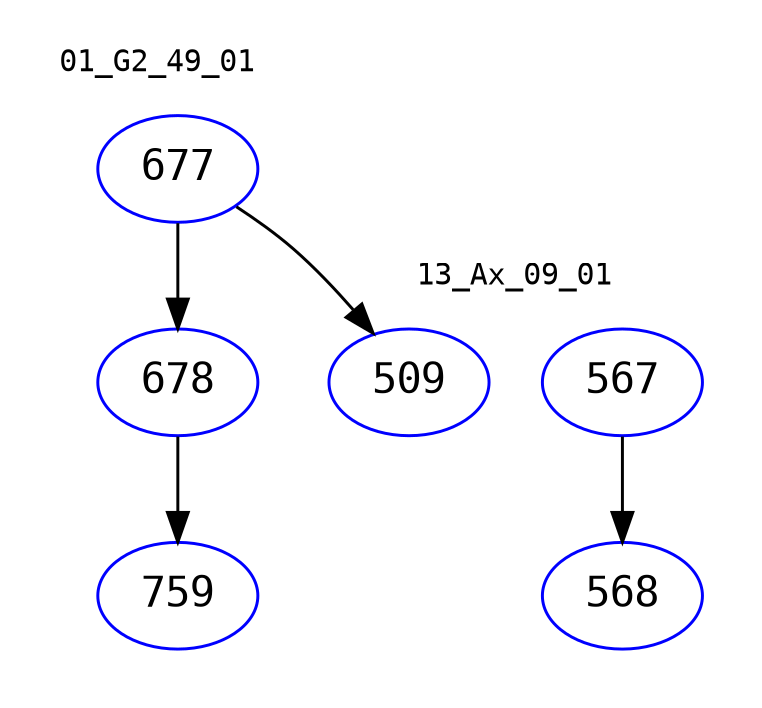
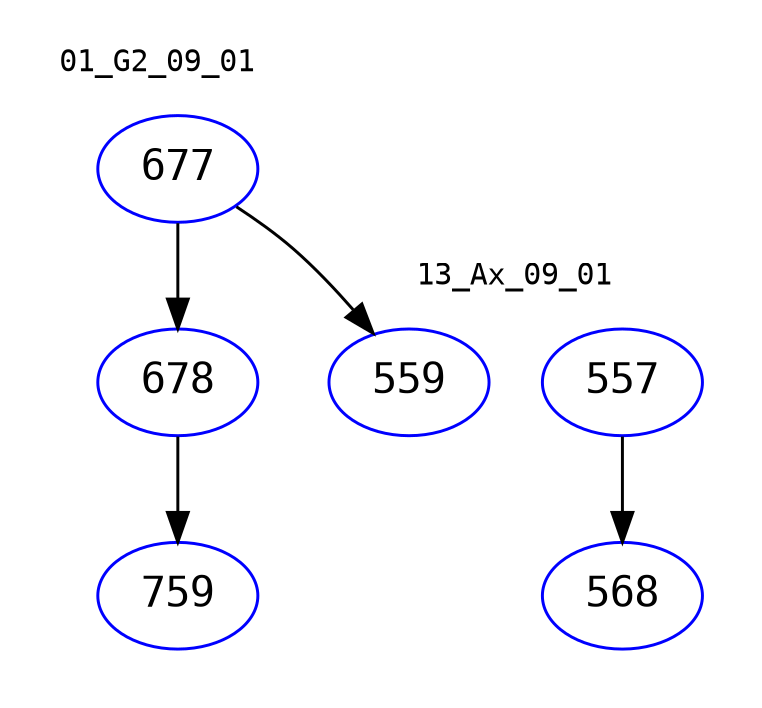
cluster "01_G2_49_01": label "01_G2_49_01" -> "01_G2_09_01"
node "509": label "509" -> "559"
node "567": label "567" -> "557"
